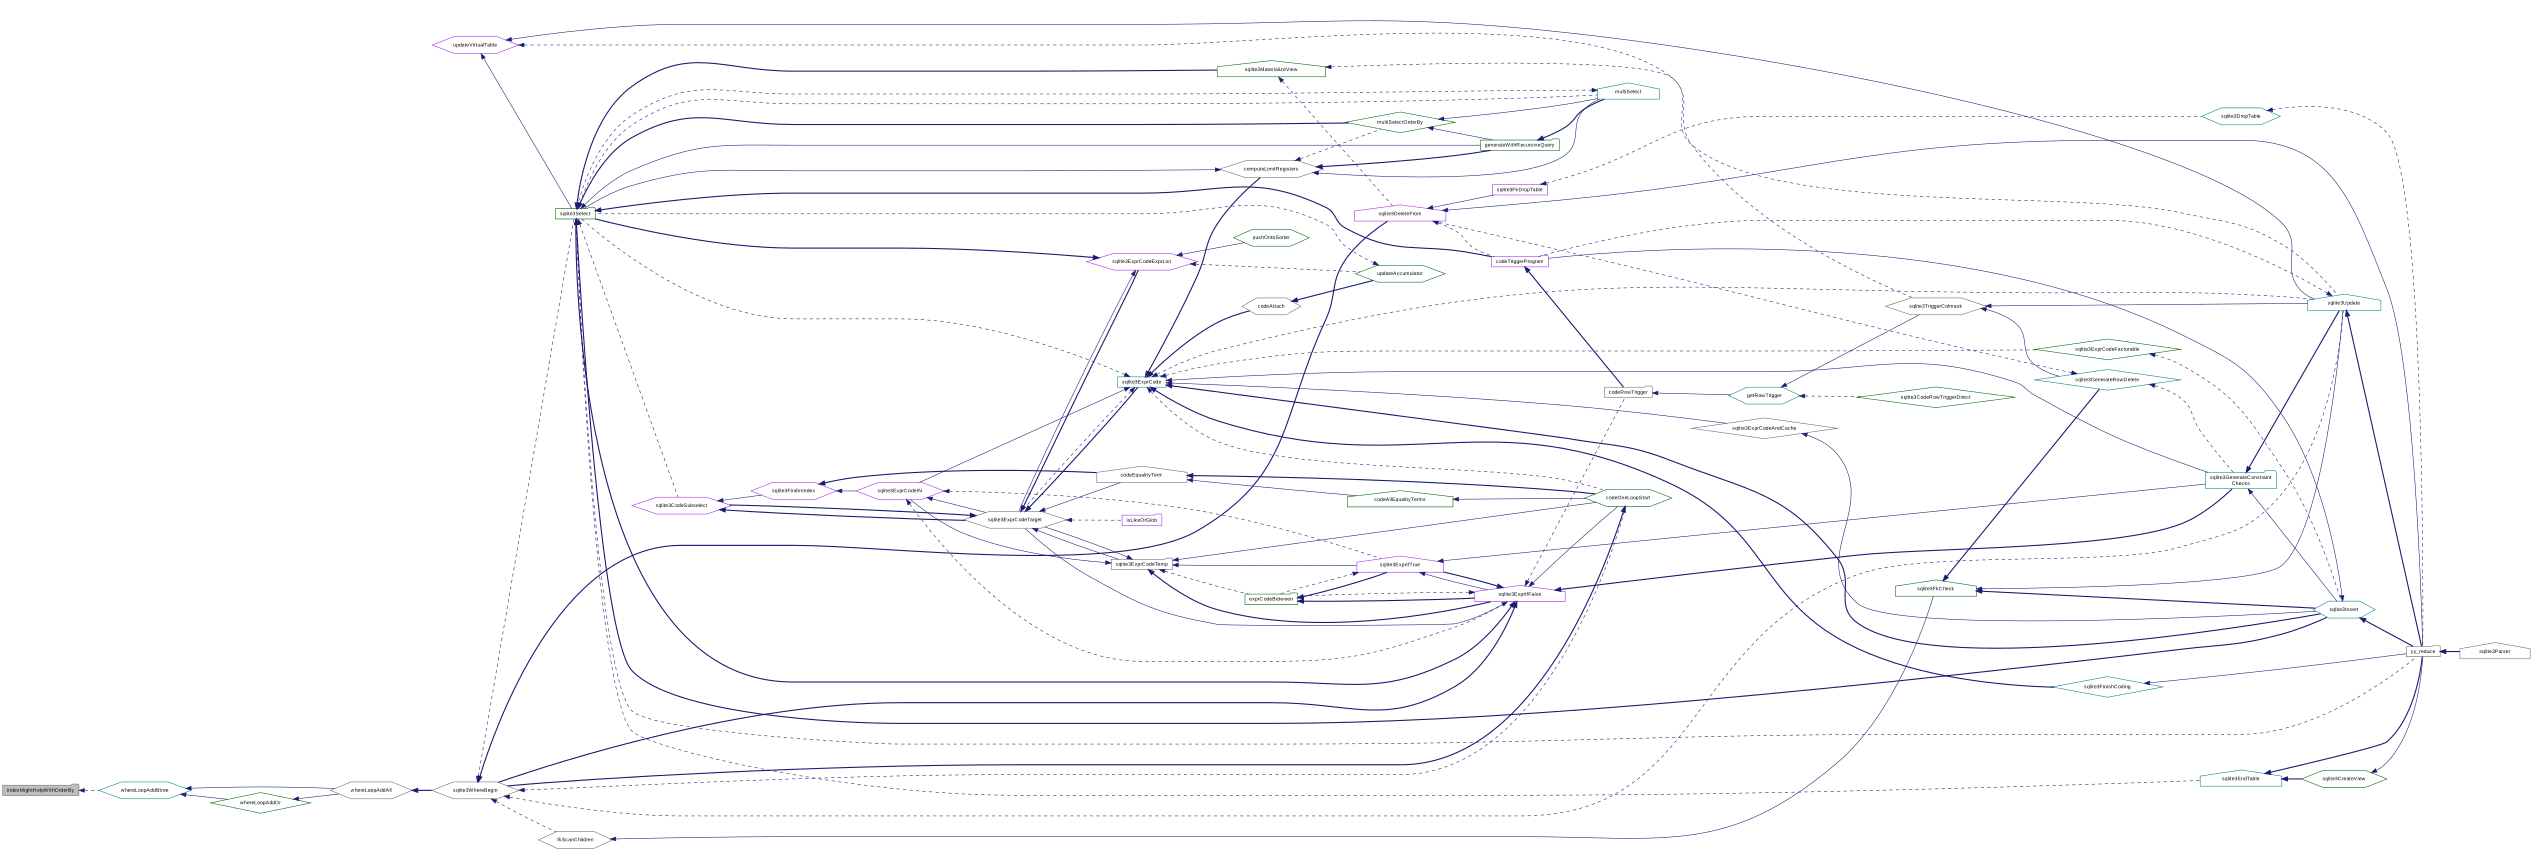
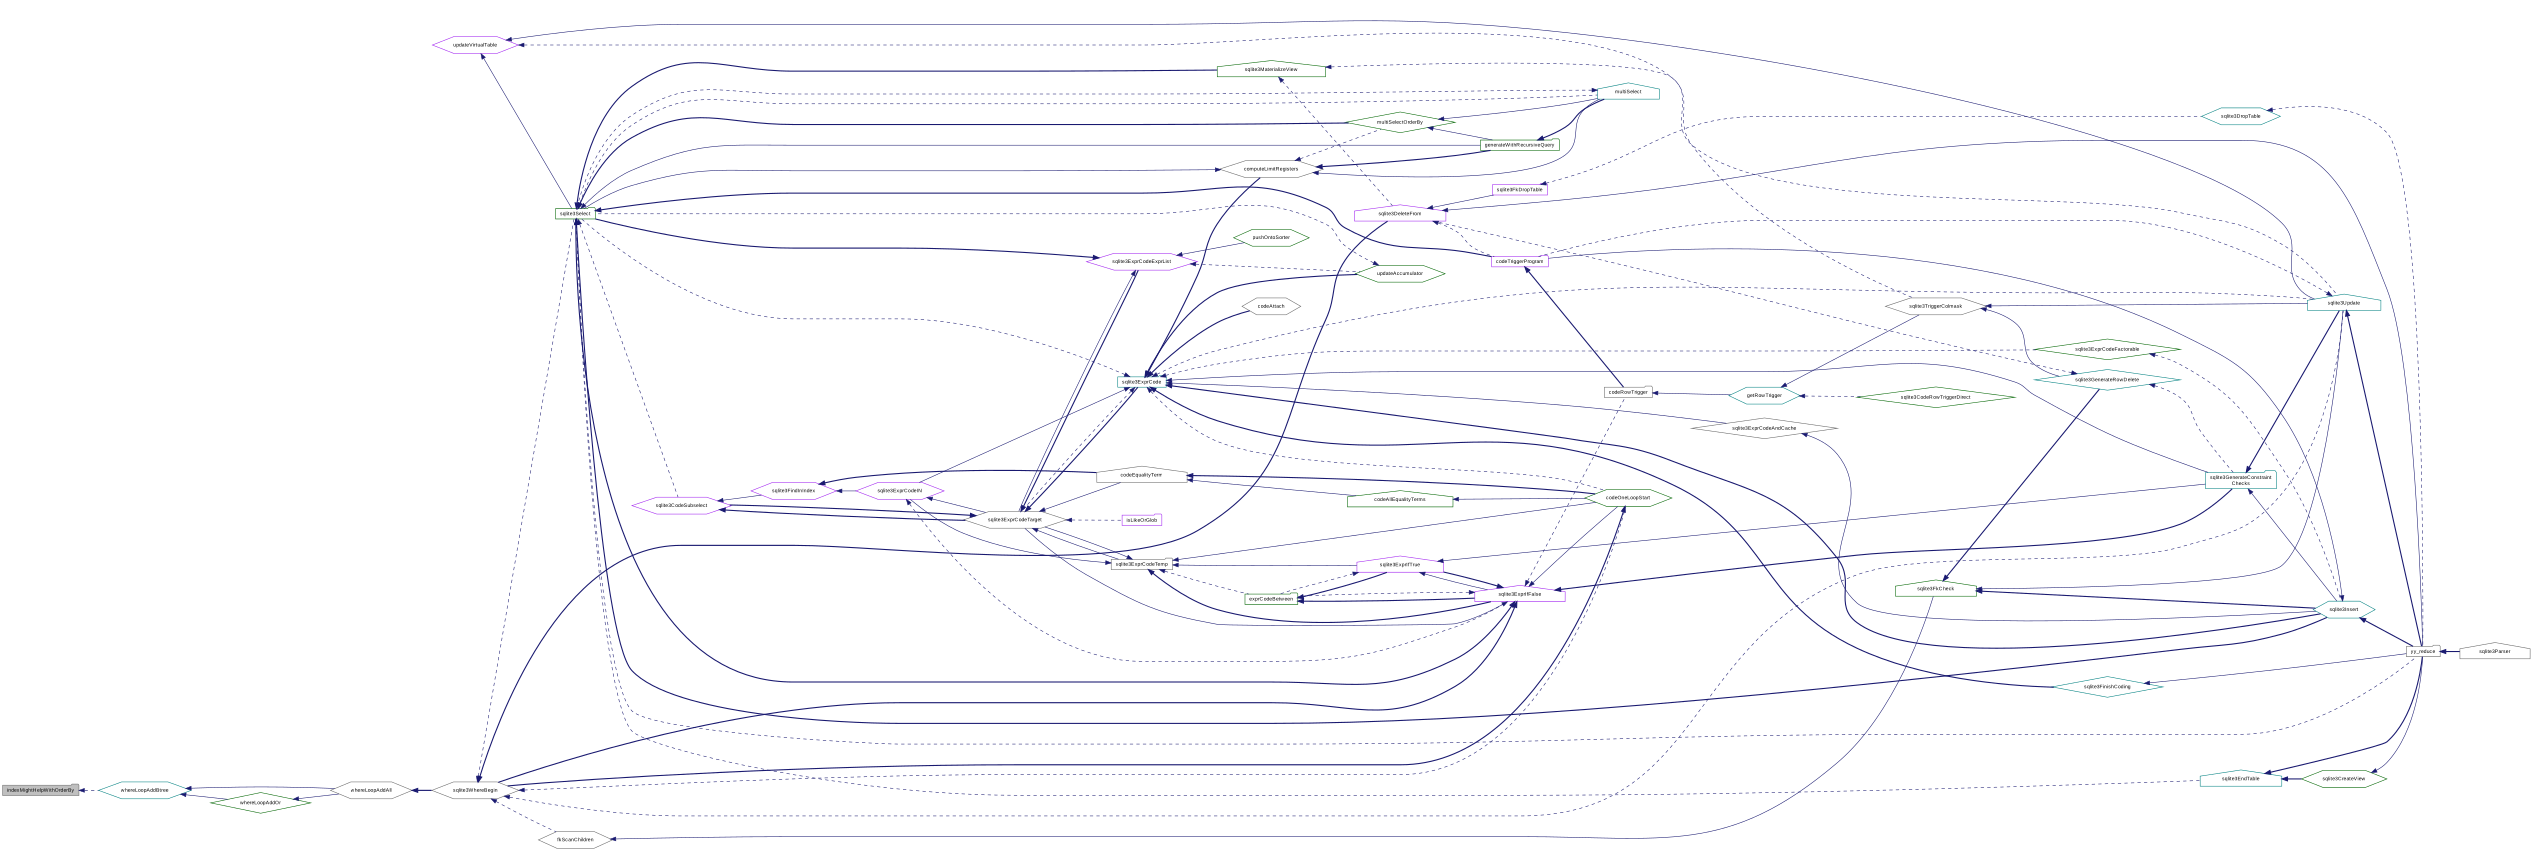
edge "updateAccumulator" -> "codeAttach": now "updateAccumulator" -> "sqlite3ExprCode"
edge "sqlite3ExprIfTrue" -> "sqlite3ExprCodeIN": removed
